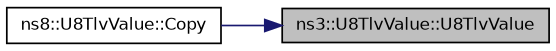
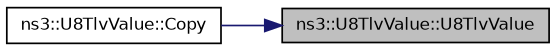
node "ns8::U8TlvValue::Copy": label "ns8::U8TlvValue::Copy" -> "ns3::U8TlvValue::Copy"
